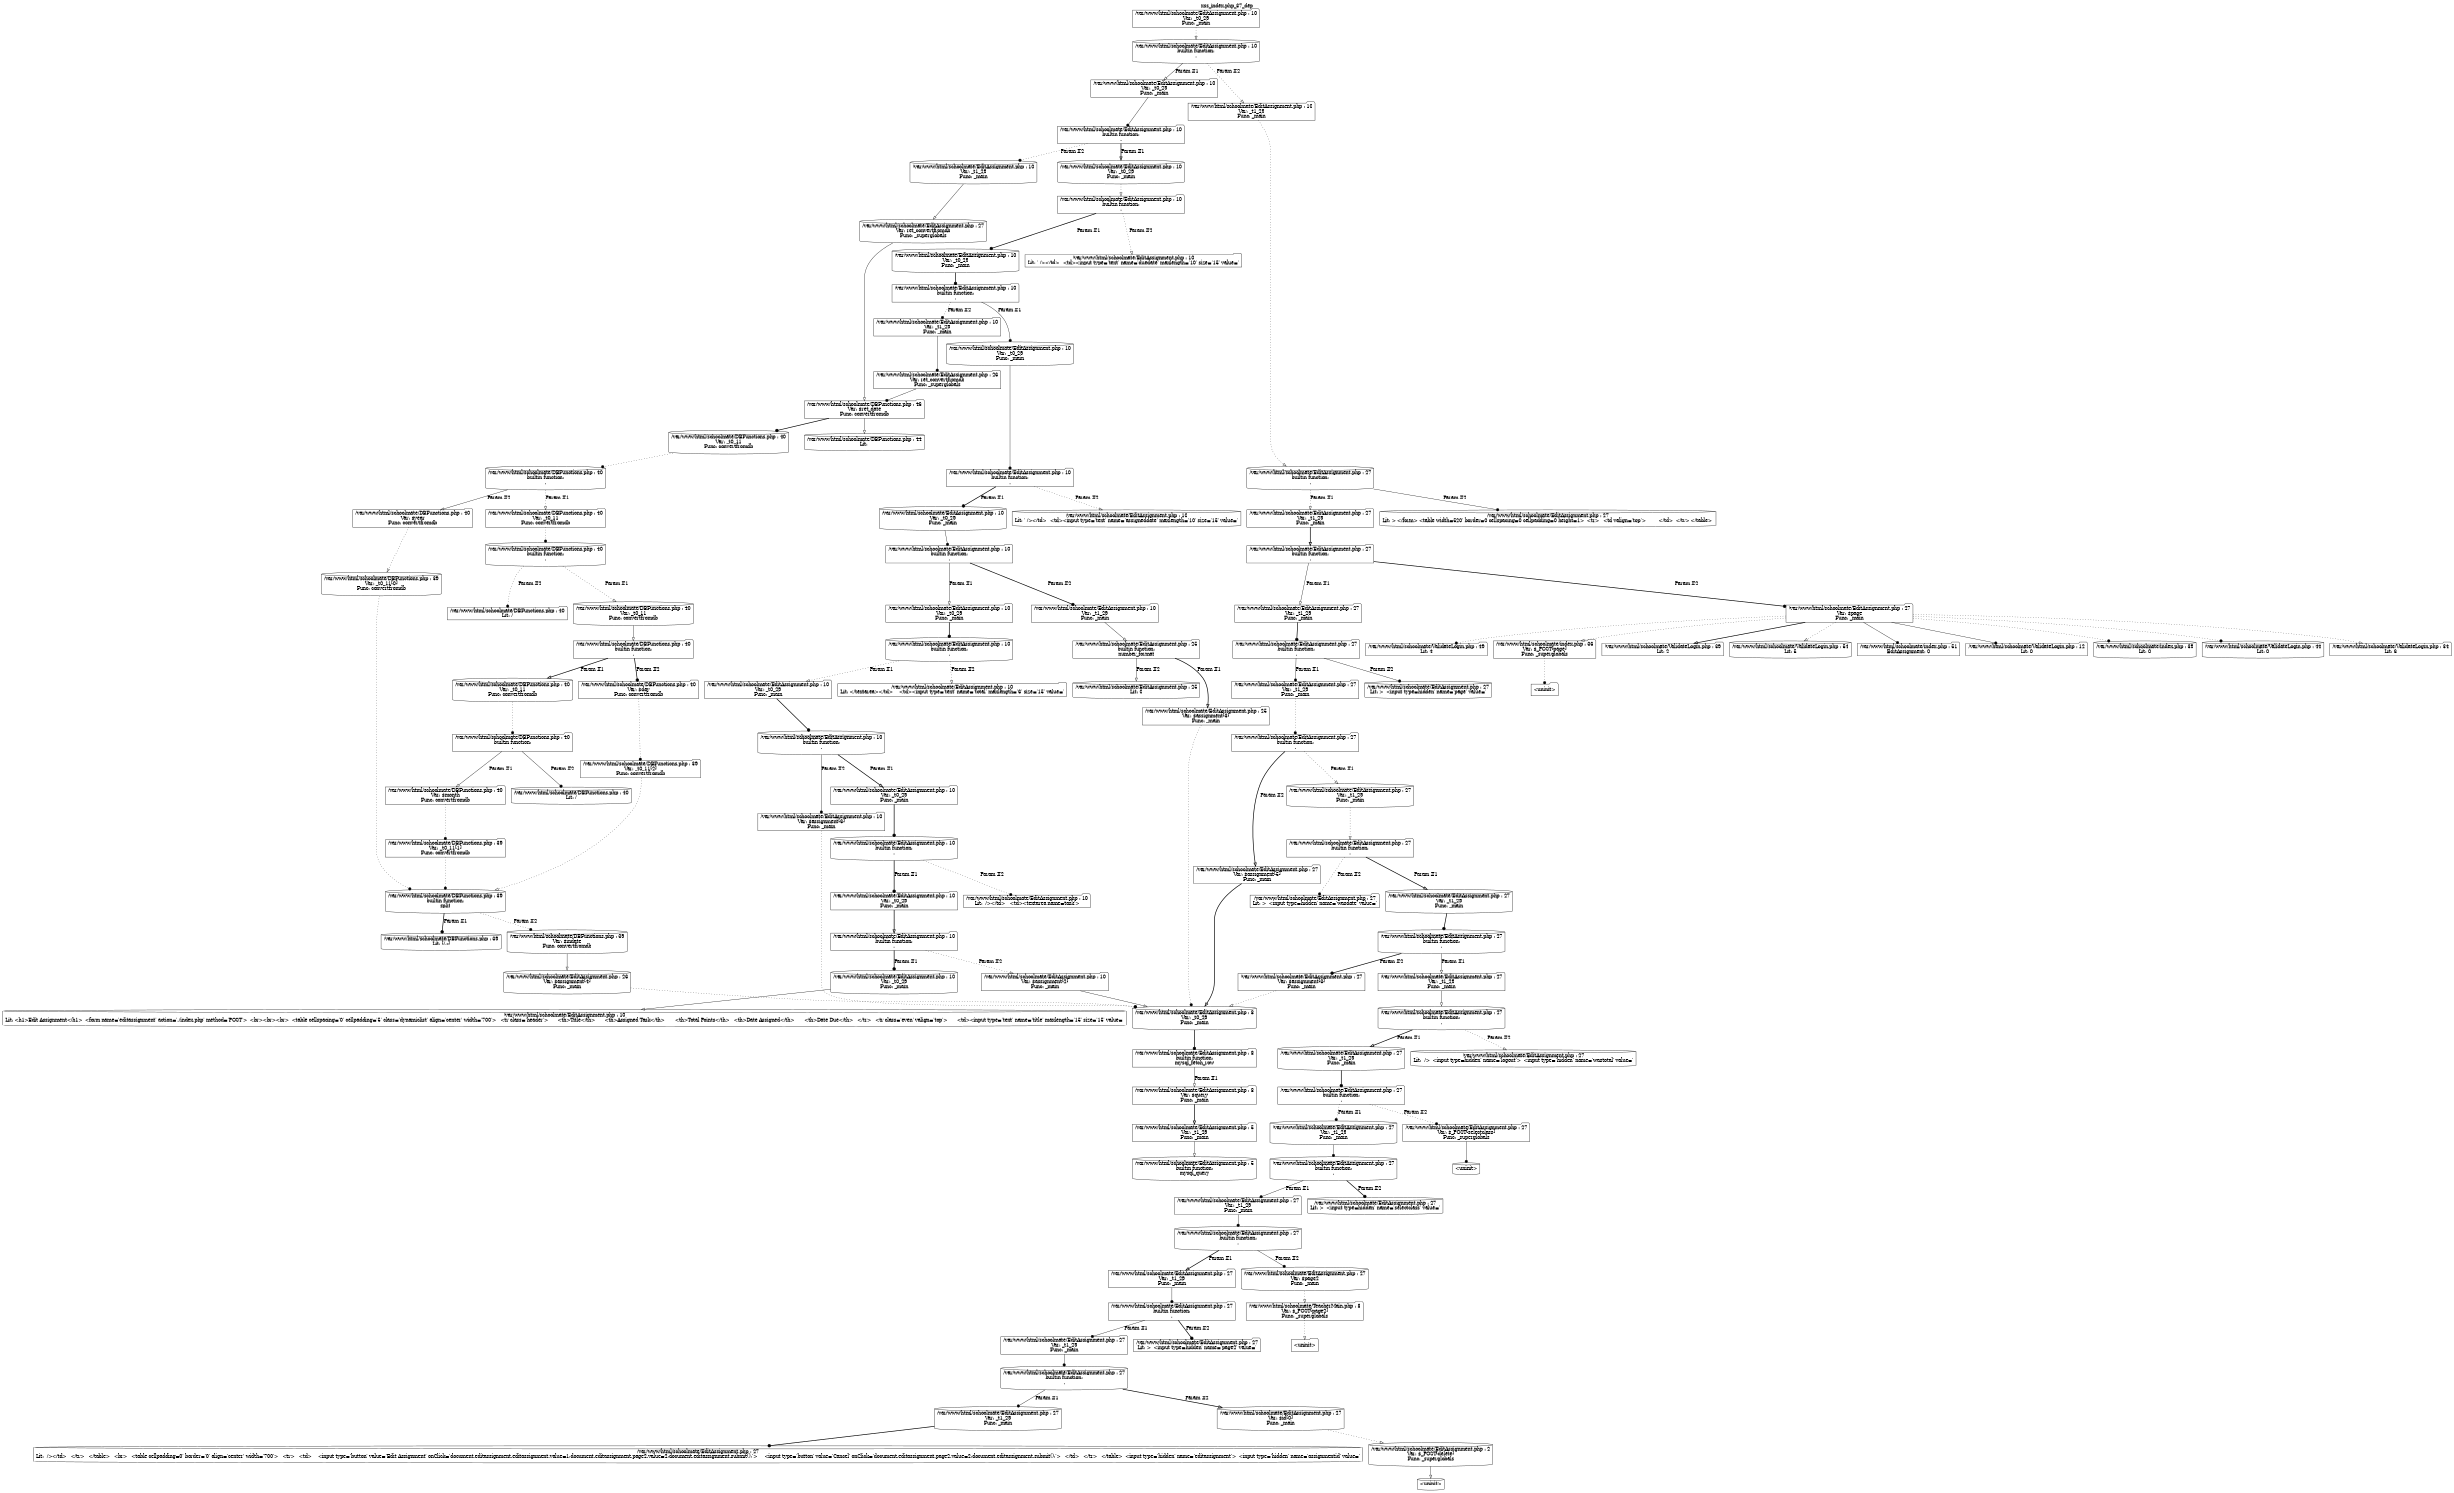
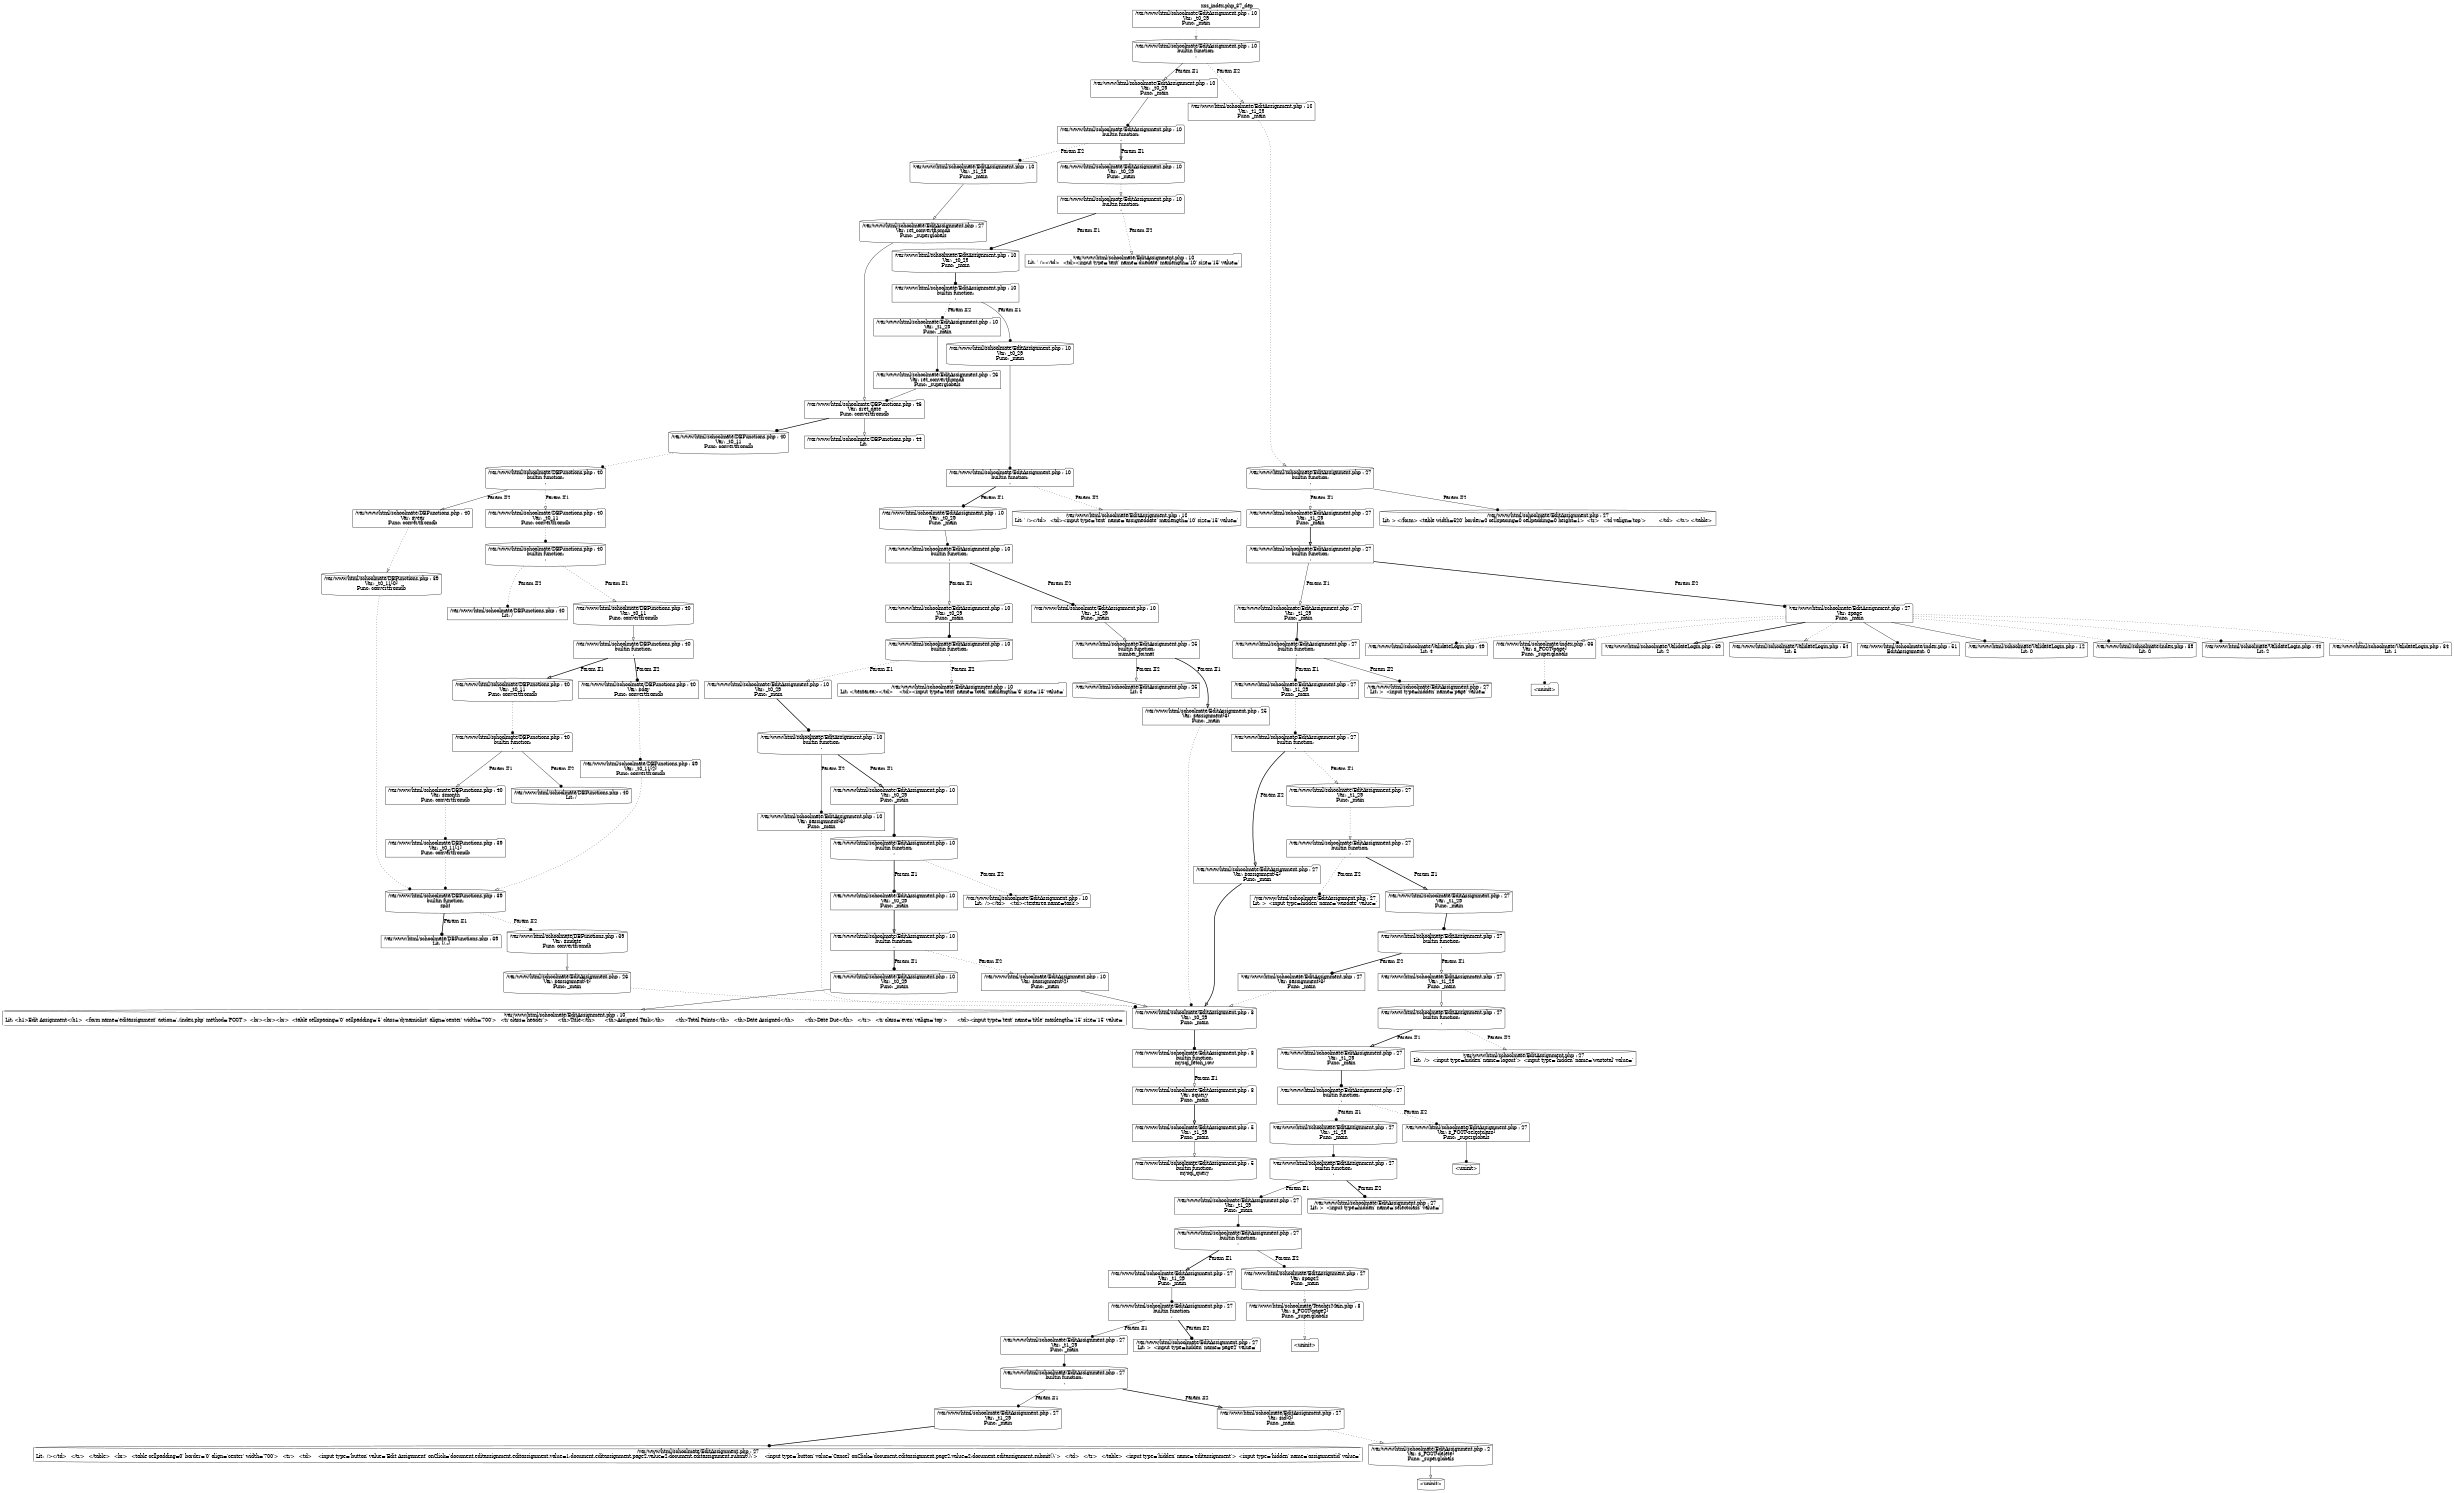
node "/var/www/html/schoolmate/DBFunctions.php : 44 Lit:": shape cylinder -> folder
node "/var/www/html/schoolmate/ValidateLogin.php : 12 Lit: 0": shape folder -> cylinder
node "/var/www/html/schoolmate/ValidateLogin.php : 44 Lit: 0": label "/var/www/html/schoolmate/ValidateLogin.php : 44 Lit: 0" -> "/var/www/html/schoolmate/ValidateLogin.php : 44 Lit: 2"
node "/var/www/html/schoolmate/ValidateLogin.php : 34 Lit: 6": label "/var/www/html/schoolmate/ValidateLogin.php : 34 Lit: 6" -> "/var/www/html/schoolmate/ValidateLogin.php : 34 Lit: 1"
node "/var/www/html/schoolmate/DBFunctions.php : 39 Lit: [/.-]": shape cylinder -> folder
